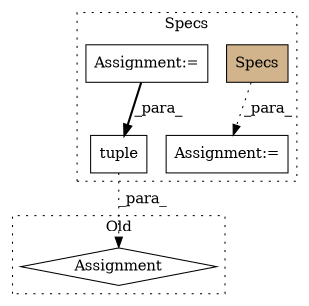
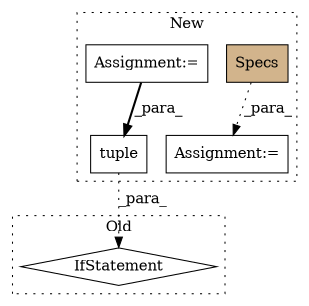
cluster "Specs": label "Specs" -> "New"
node "Assignment": label "Assignment" -> "IfStatement"
